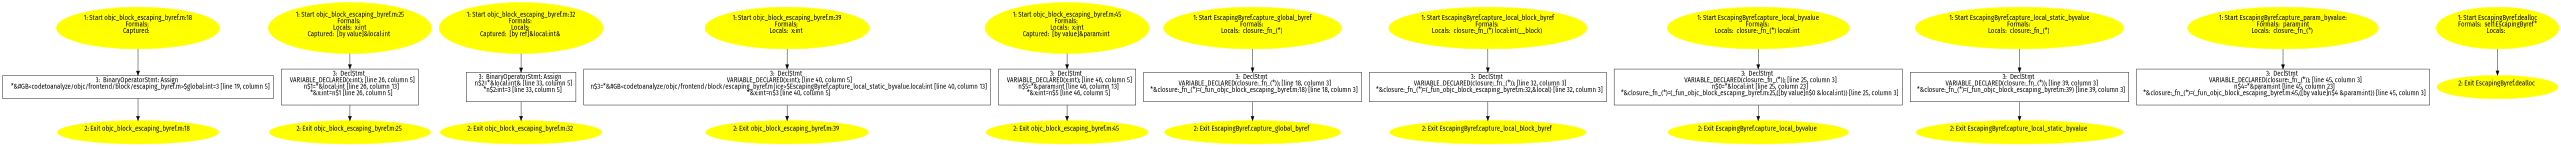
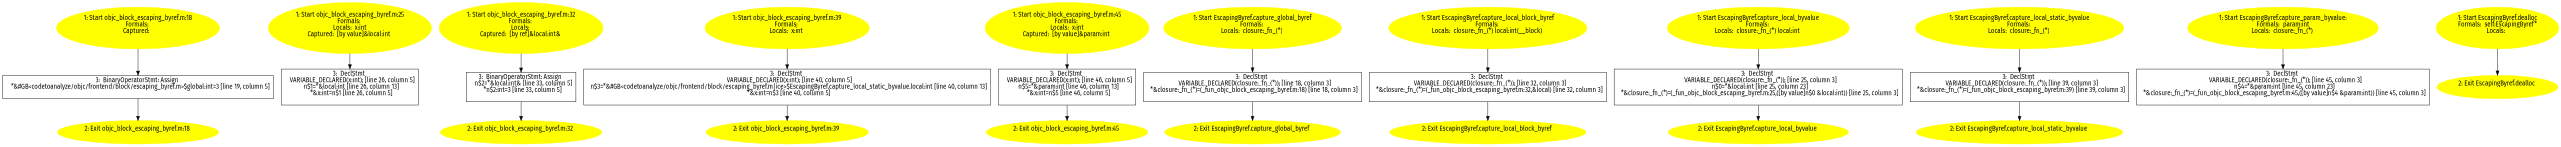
node "2: Exit objc_block_escaping_byref.m:25": removed
